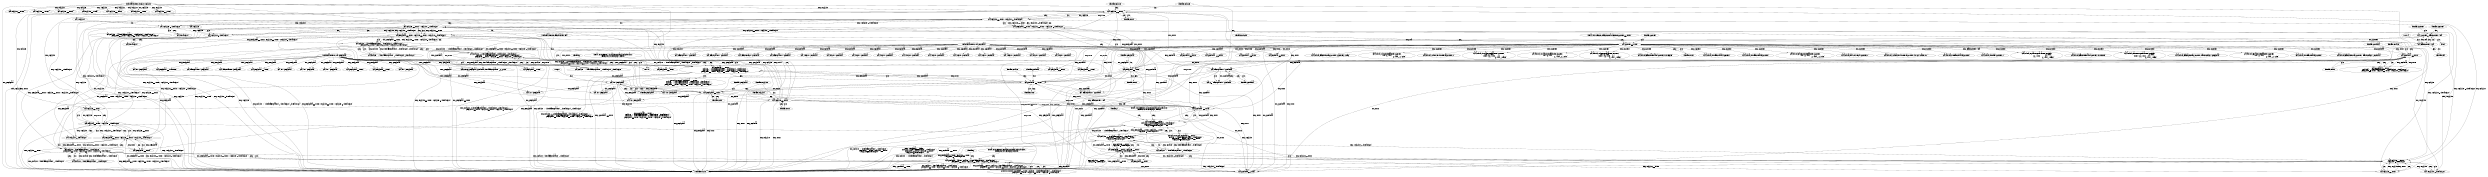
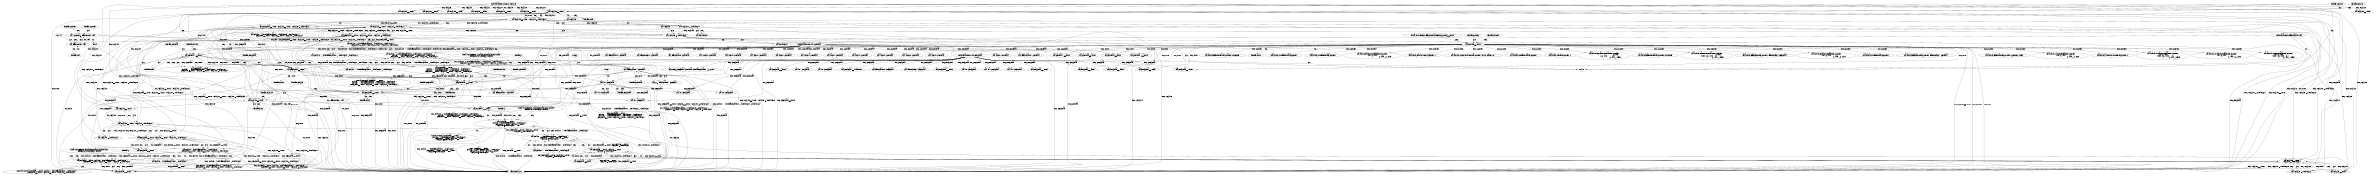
edge "(Call,pContext == NULL)" -> "(Call,android::Identifier(pContext, 0))": label "DDG: (EffectContext *) self" -> "DDG: pContext"
node "1000583": added
node "(Call,(effect_voffset_t *)pReplyData)": label "(Call,(effect_voffset_t *)pReplyData)" -> "(Call,(effect_config_t *)pReplyData)"
